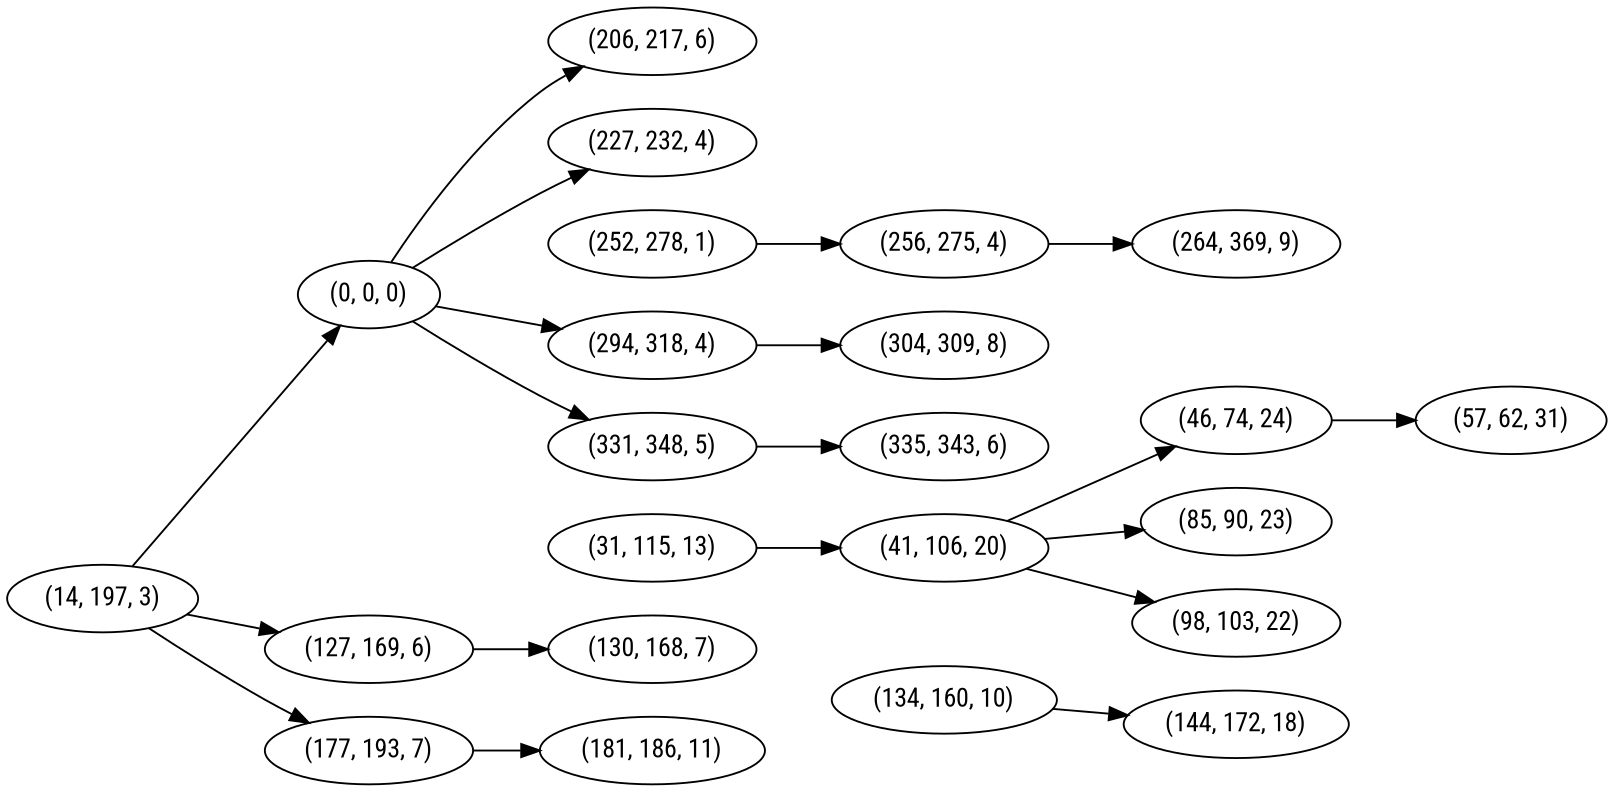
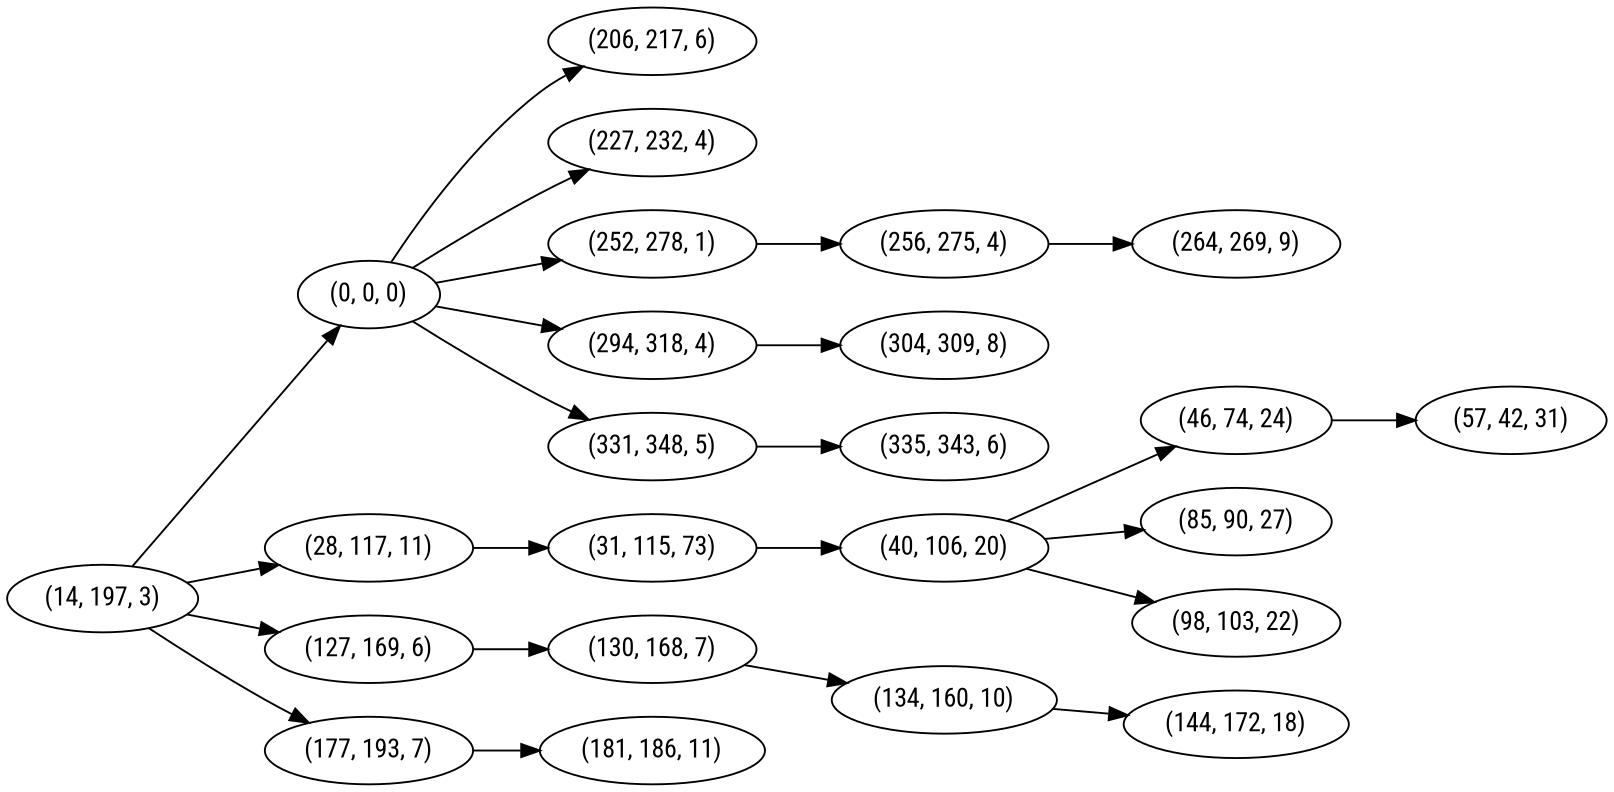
node "(264, 369, 9)": label "(264, 369, 9)" -> "(264, 269, 9)"
edge "(0, 0, 0)" -> "(252, 278, 1)": added
node "(57, 62, 31)": label "(57, 62, 31)" -> "(57, 42, 31)"
node "(85, 90, 23)": label "(85, 90, 23)" -> "(85, 90, 27)"
node "(28, 117, 11)": added
node "(31, 115, 13)": label "(31, 115, 13)" -> "(31, 115, 73)"
node "(41, 106, 20)": label "(41, 106, 20)" -> "(40, 106, 20)"
edge "(130, 168, 7)" -> "(134, 160, 10)": added
